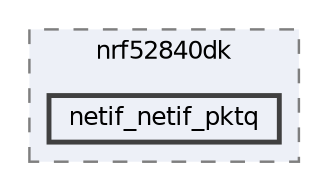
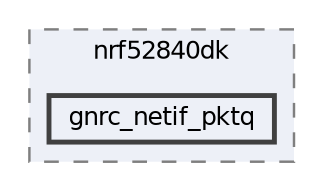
node "netif_netif_pktq": label "netif_netif_pktq" -> "gnrc_netif_pktq"
